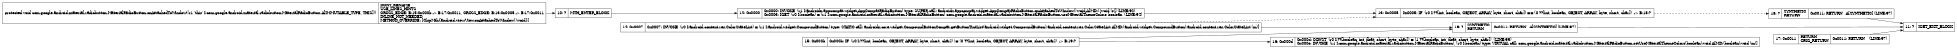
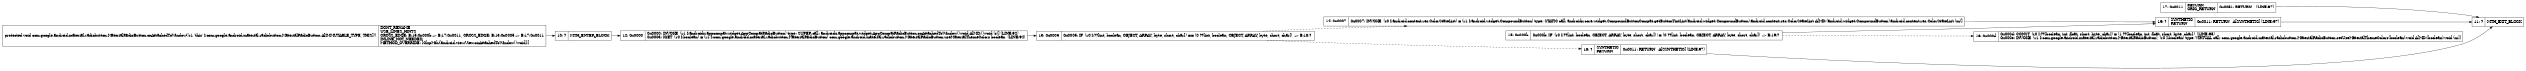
edge "14: 0x0007" -> "13: 0x0005": reversed
node "11: ?": text "IGET_EXIT_BLOCK" -> "MTH_EXIT_BLOCK"
node "17: 0x0011": text "0x0011: RETURN    (LINE:97)" -> "0x0051: RETURN    (LINE:97)"
edge "15: 0x000b" -> "16: 0x000d": style solid -> dashed
